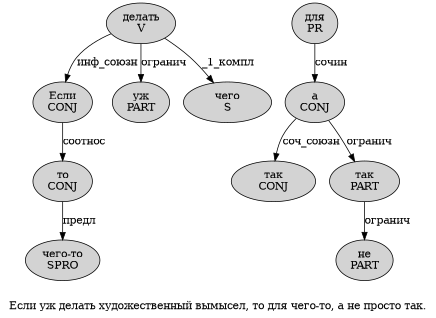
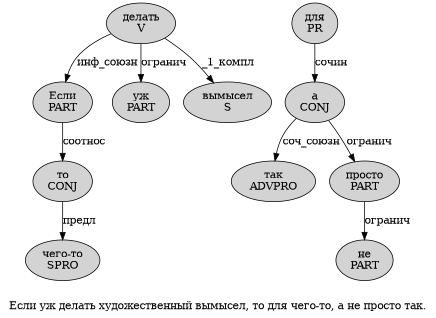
node "Если CONJ": label "Если CONJ" -> "Если PART"
node "чего S": label "чего S" -> "вымысел S"
node "так CONJ": label "так CONJ" -> "так ADVPRO"
node "так PART": label "так PART" -> "просто PART"
